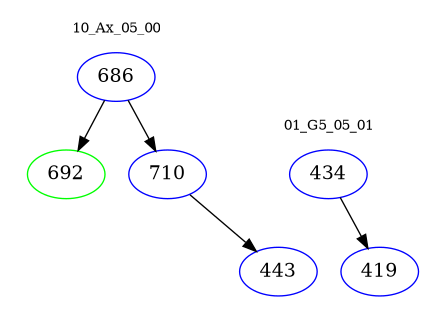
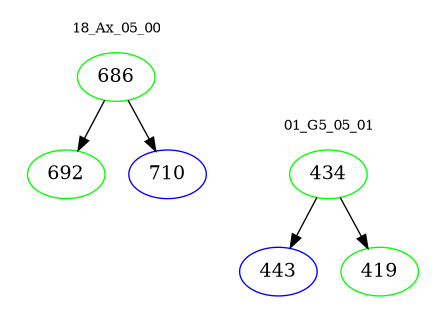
cluster "10_Ax_05_00": label "10_Ax_05_00" -> "18_Ax_05_00"
node "686": color blue -> green
node "434": color blue -> green
edge "710" -> "443": now "434" -> "443"
node "419": color blue -> green
